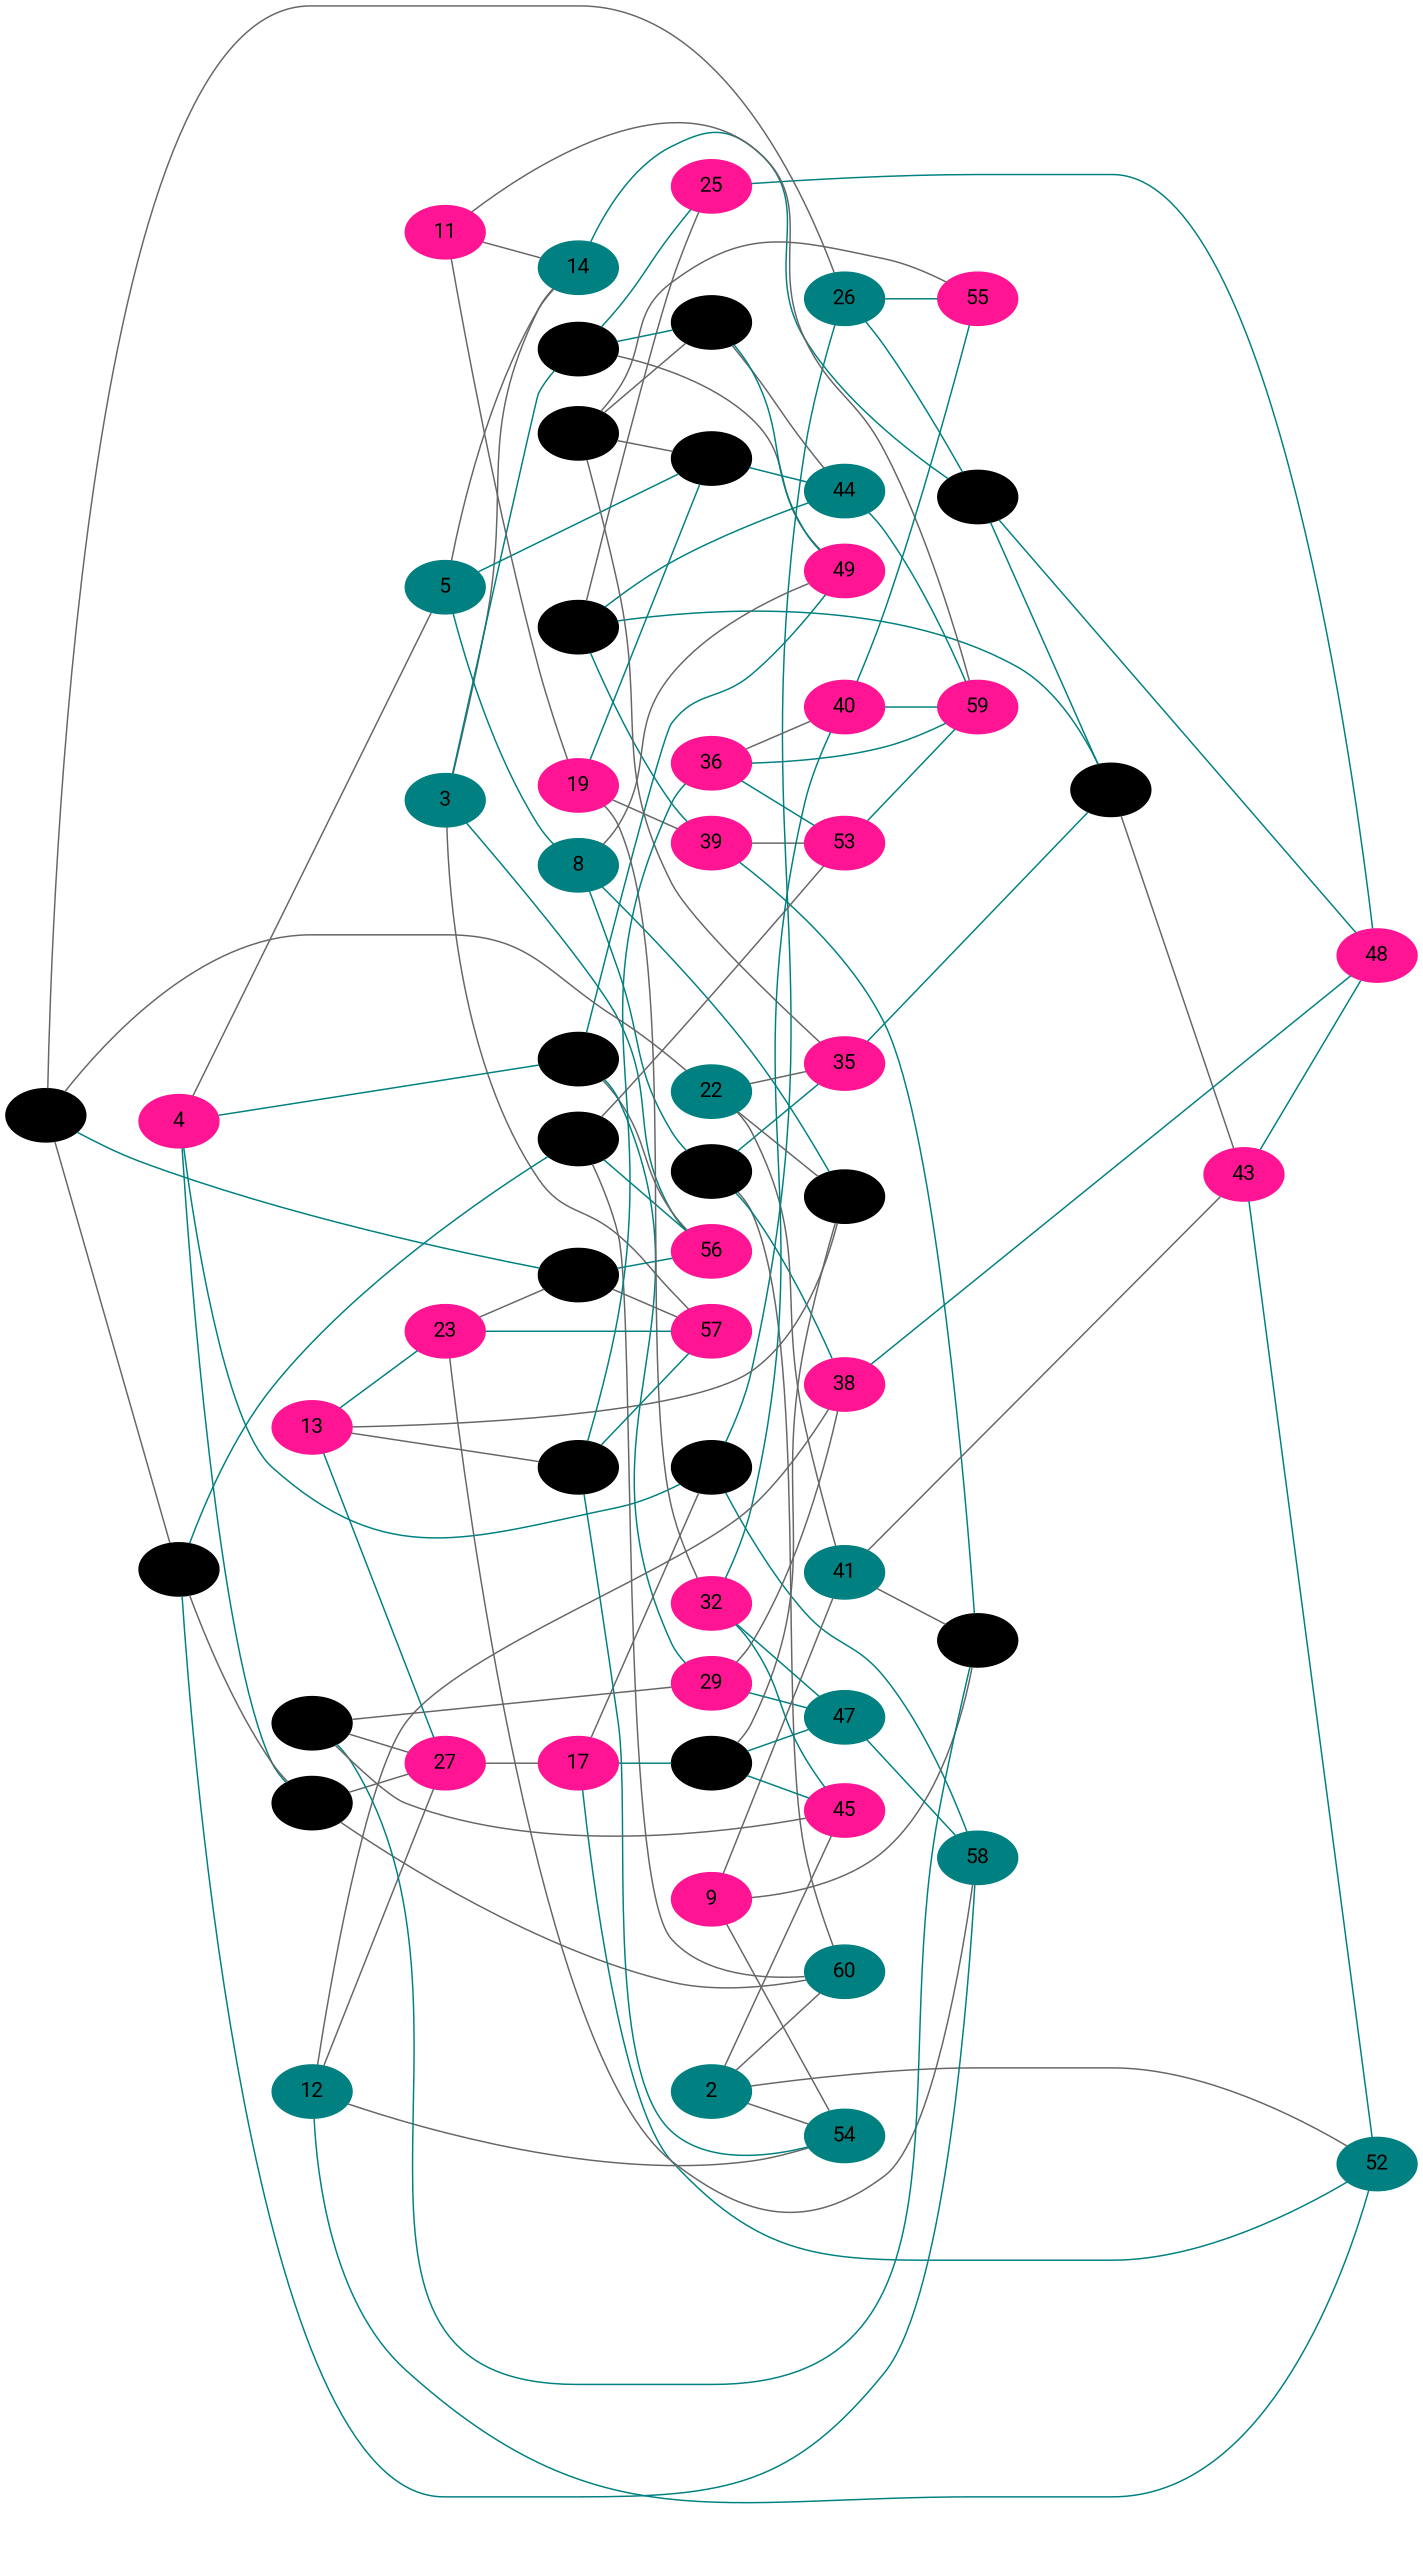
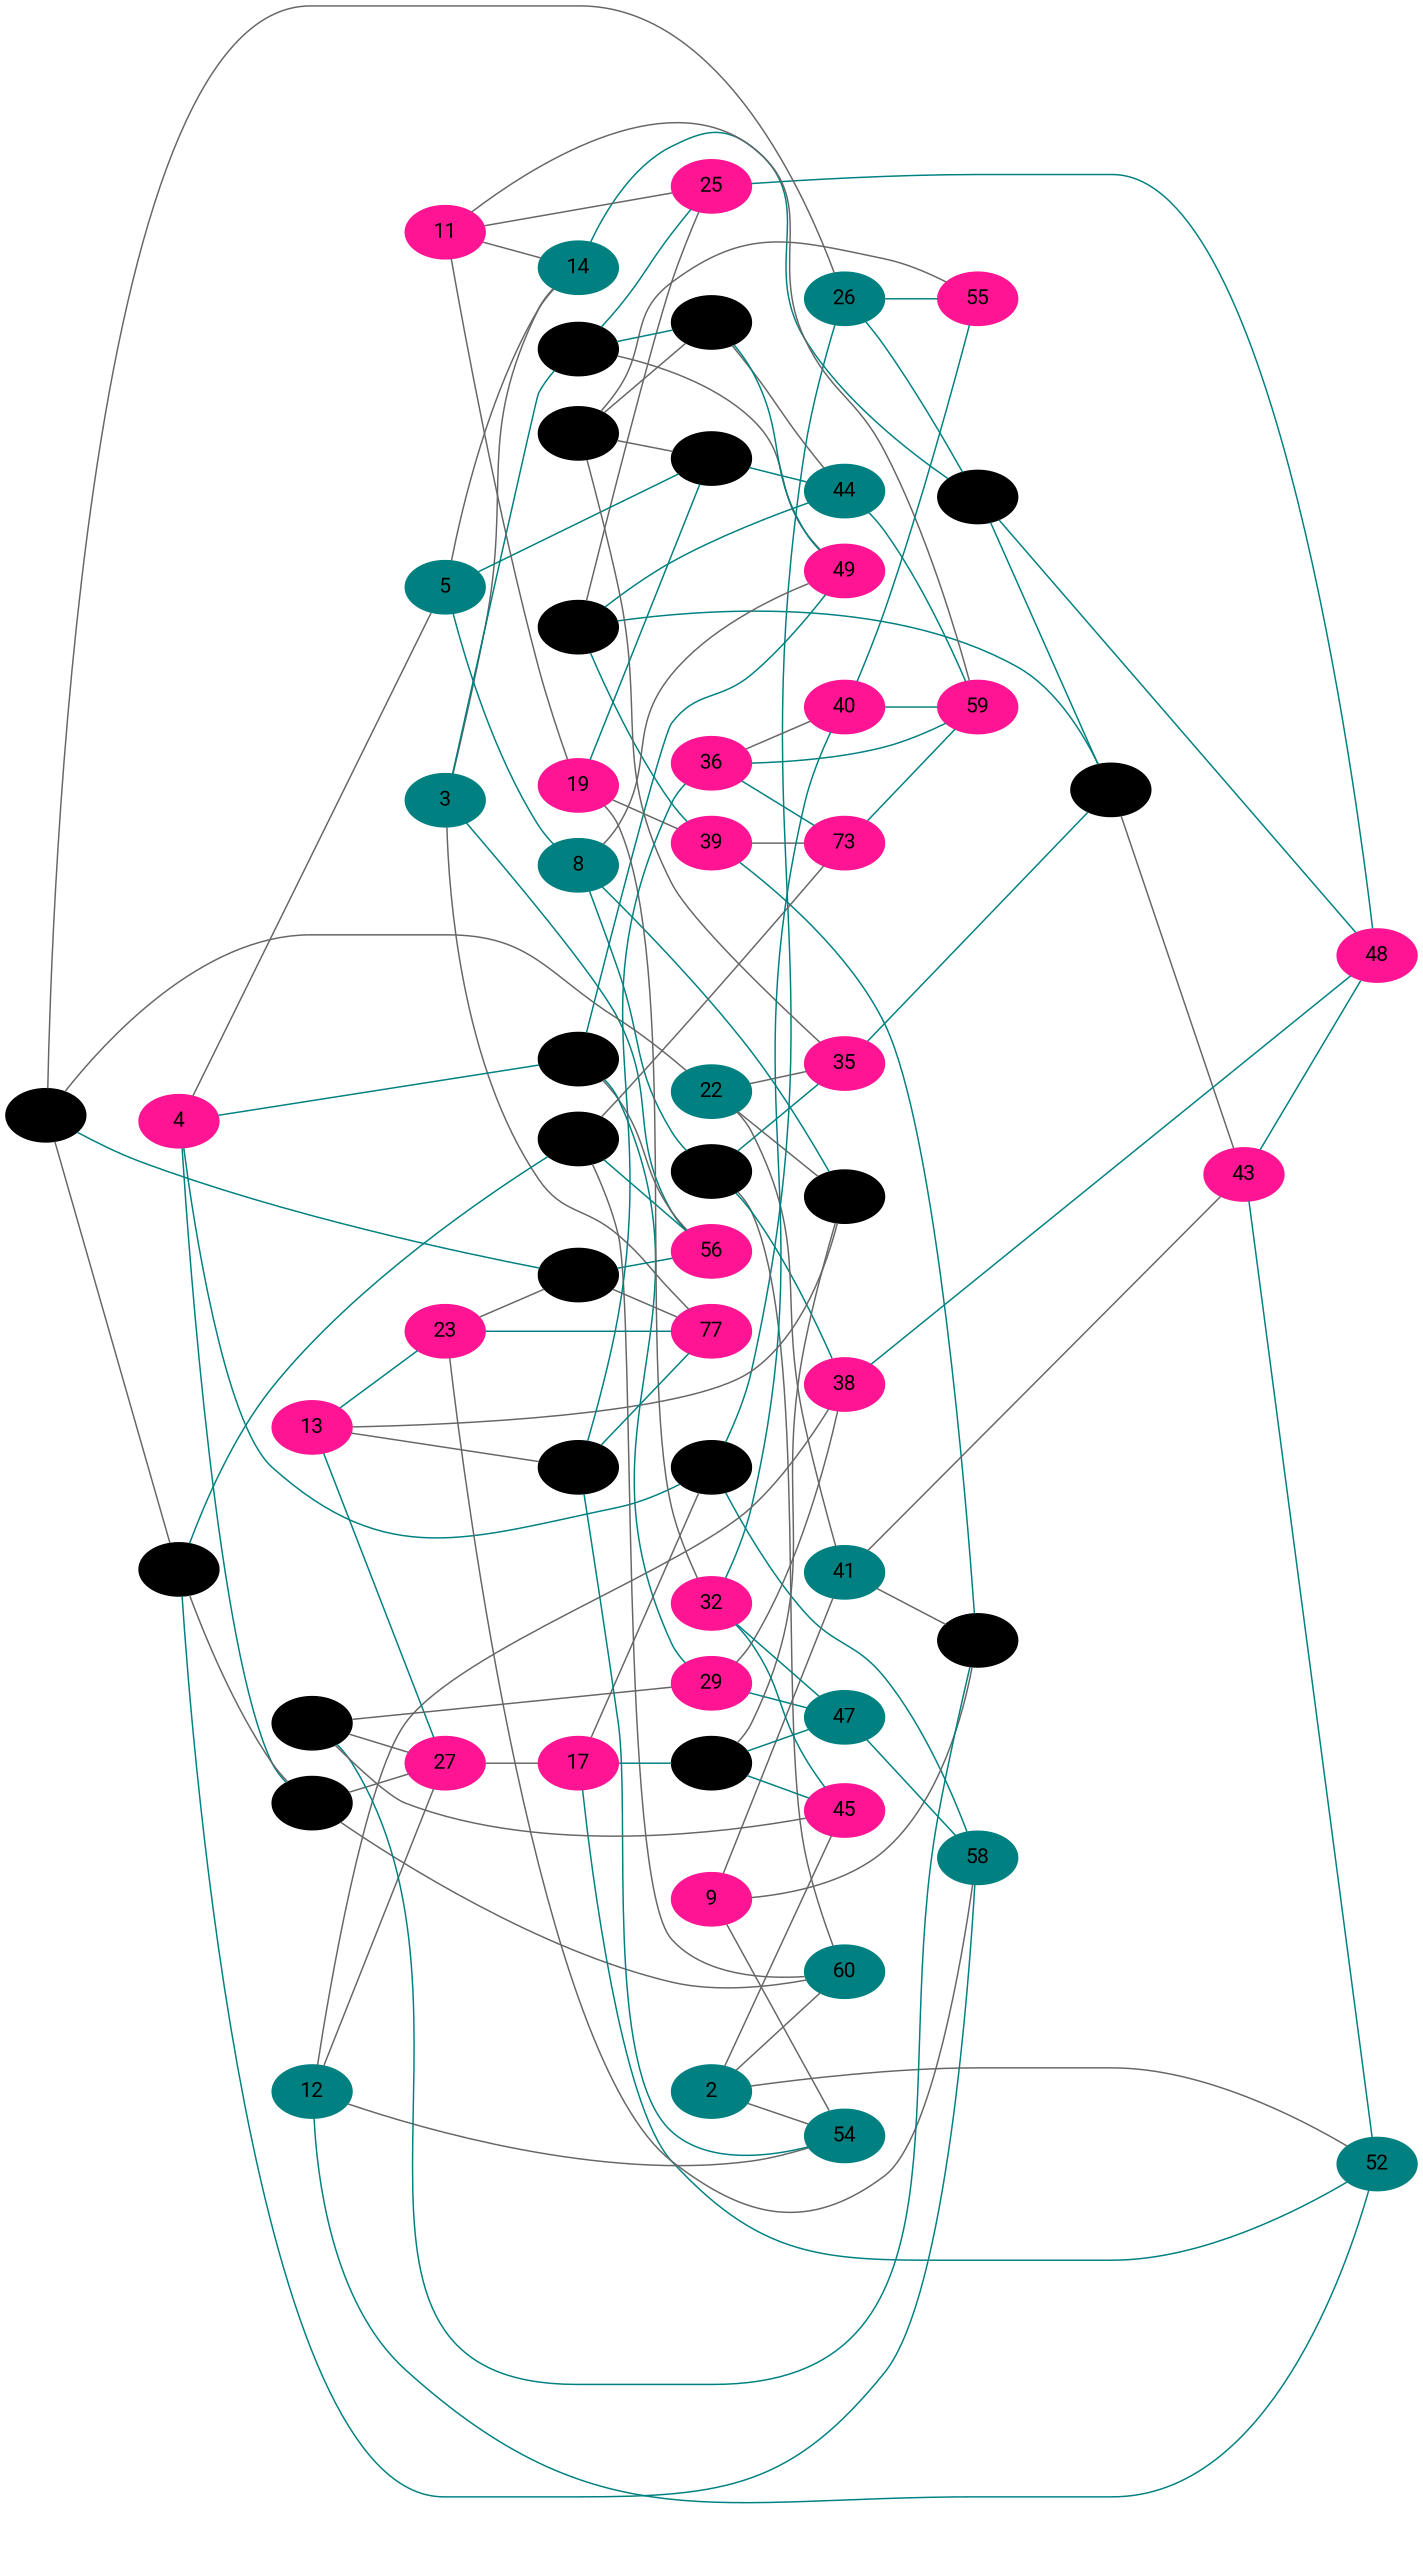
edge "25" -- "11": added
node "53": label "53" -> "73"
node "57": label "57" -> "77"
